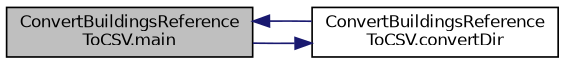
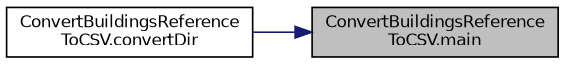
edge "ConvertBuildingsReference ToCSV.main" -> "ConvertBuildingsReference ToCSV.convertDir": removed
